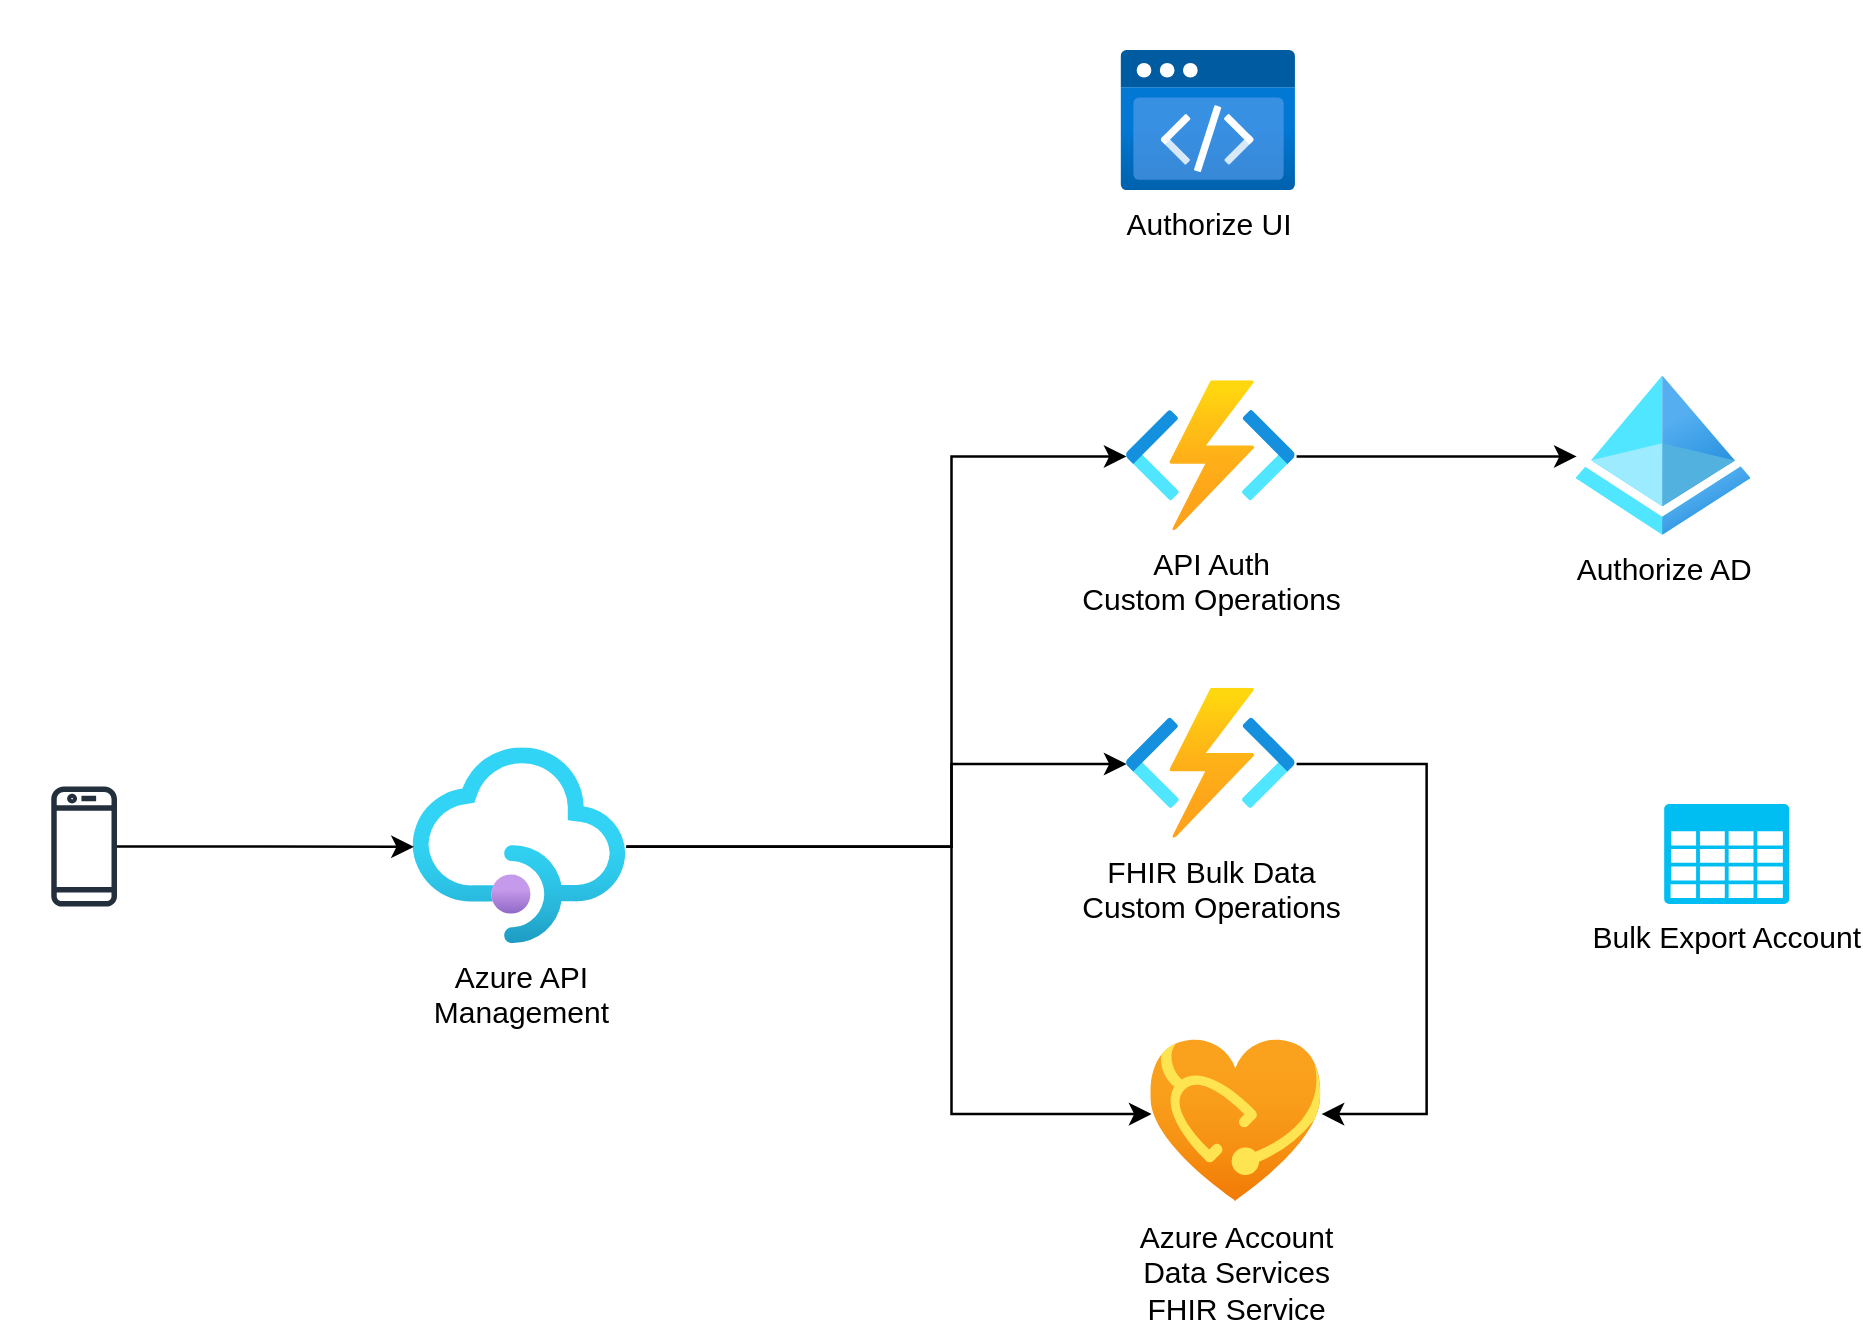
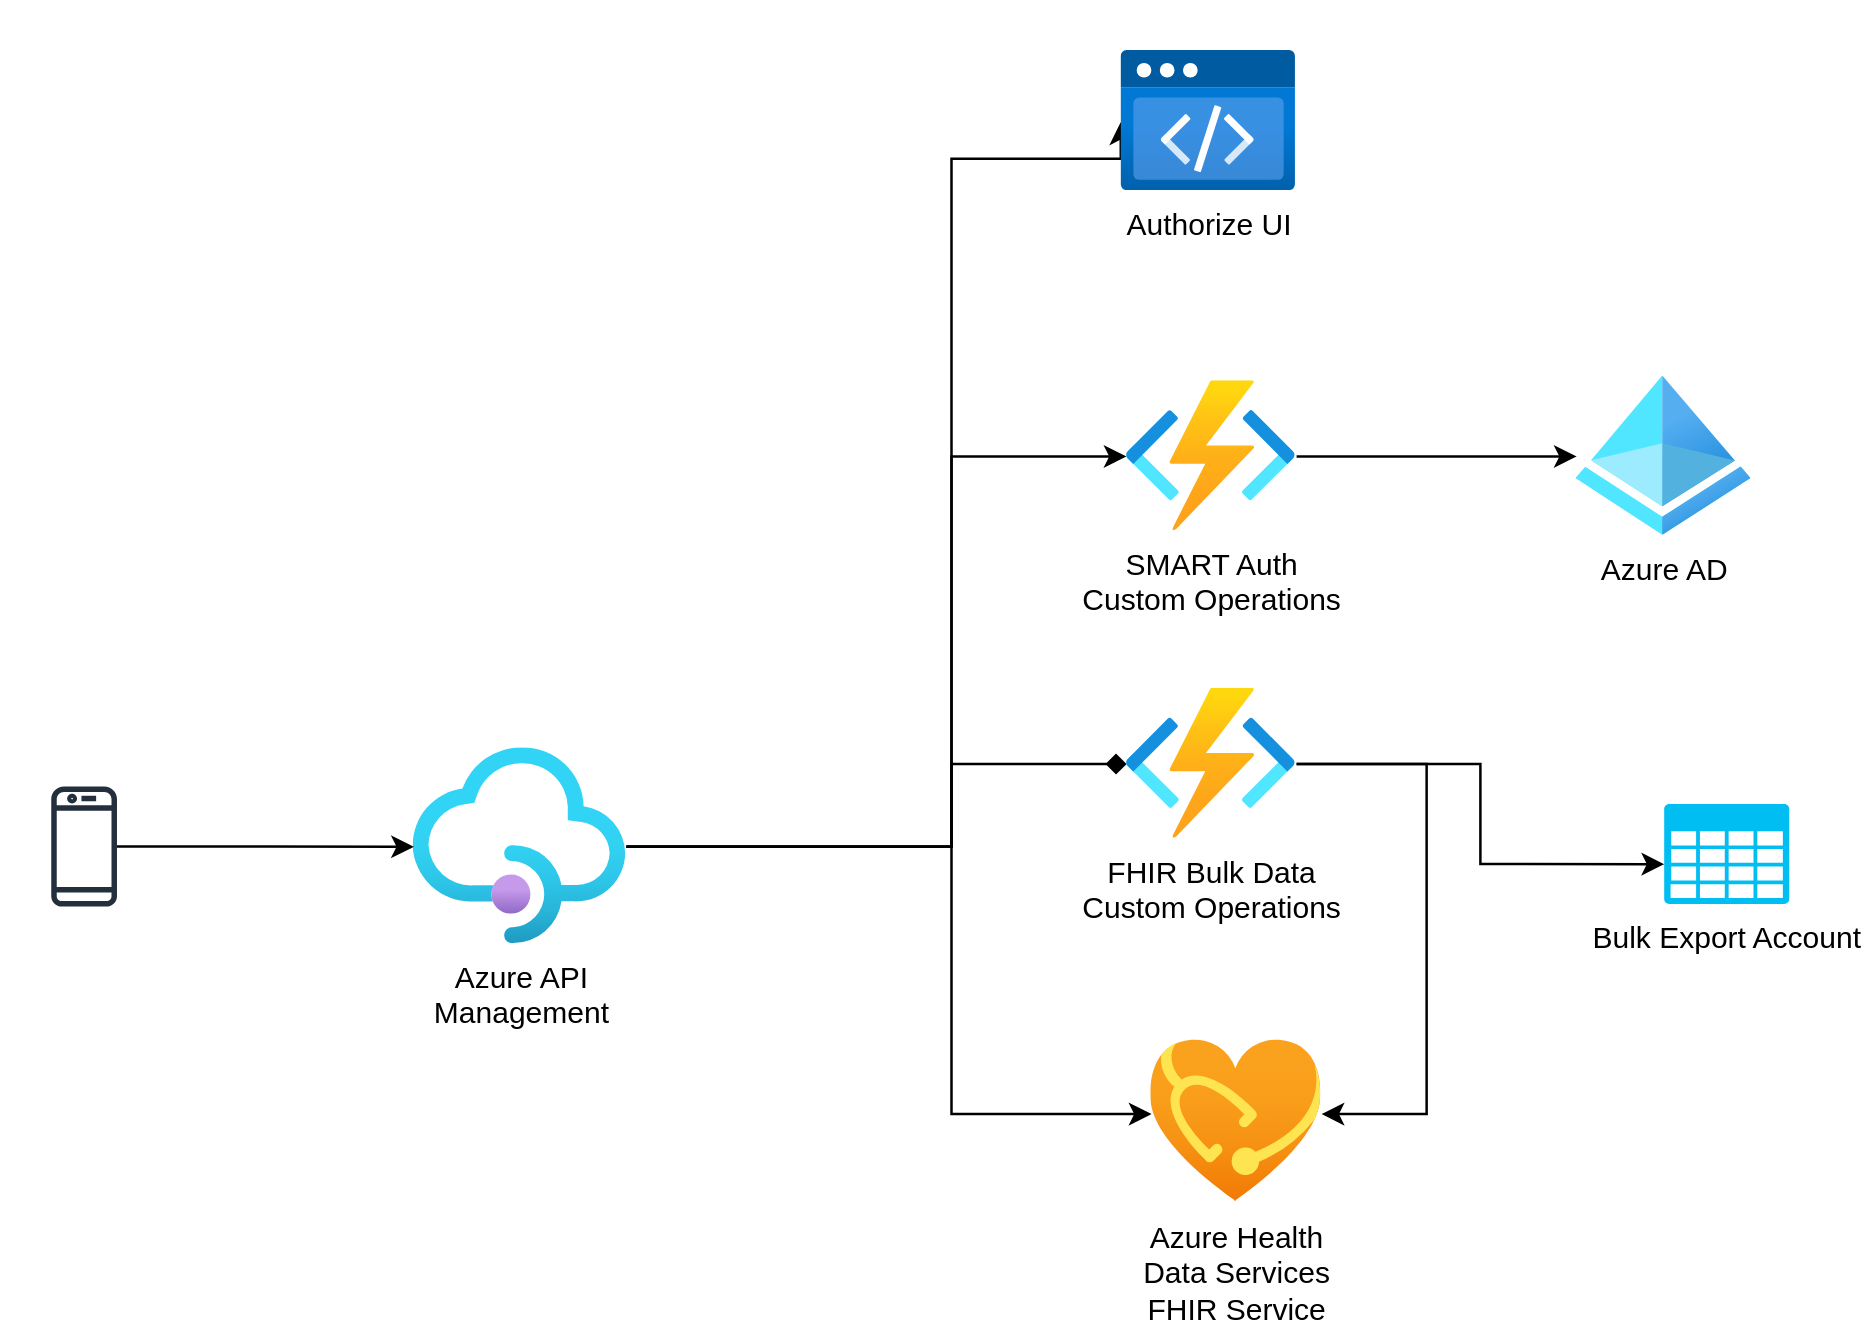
edge "Azure API Management" -> "Authorize UI": added
node "Authorize AD": label "Authorize AD" -> "Azure AD"
node "API Auth Custom Operations": label "API Auth Custom Operations" -> "SMART Auth Custom Operations"
edge "Azure API Management" -> "FHIR Bulk Data Custom Operations": arrowhead classic -> diamond
edge "FHIR Bulk Data Custom Operations" -> "Bulk Export Account": added
node "Azure Account Data Services FHIR Service": label "Azure Account Data Services FHIR Service" -> "Azure Health Data Services FHIR Service"
